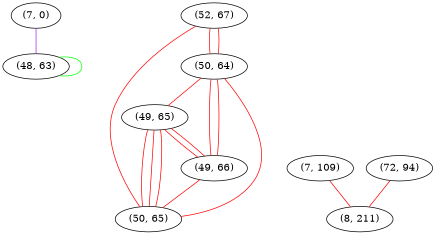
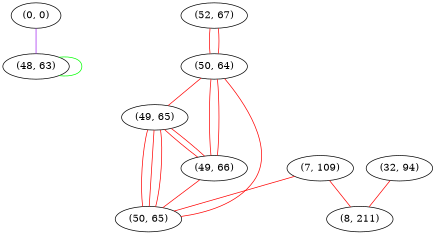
node "(7, 0)": label "(7, 0)" -> "(0, 0)"
edge "(52, 67)" -- "(50, 65)": now "(7, 109)" -- "(50, 65)"
node "(72, 94)": label "(72, 94)" -> "(32, 94)"
